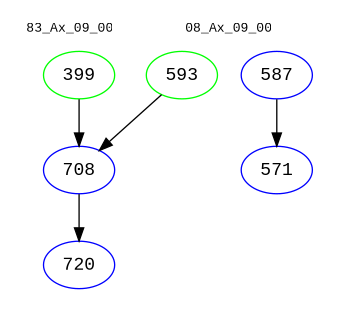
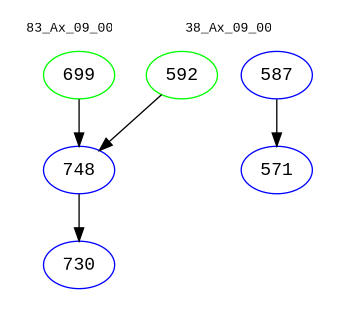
cluster "08_Ax_09_00": label "08_Ax_09_00" -> "38_Ax_09_00"
node "399": label "399" -> "699"
node "593": label "593" -> "592"
node "708": label "708" -> "748"
node "720": label "720" -> "730"
